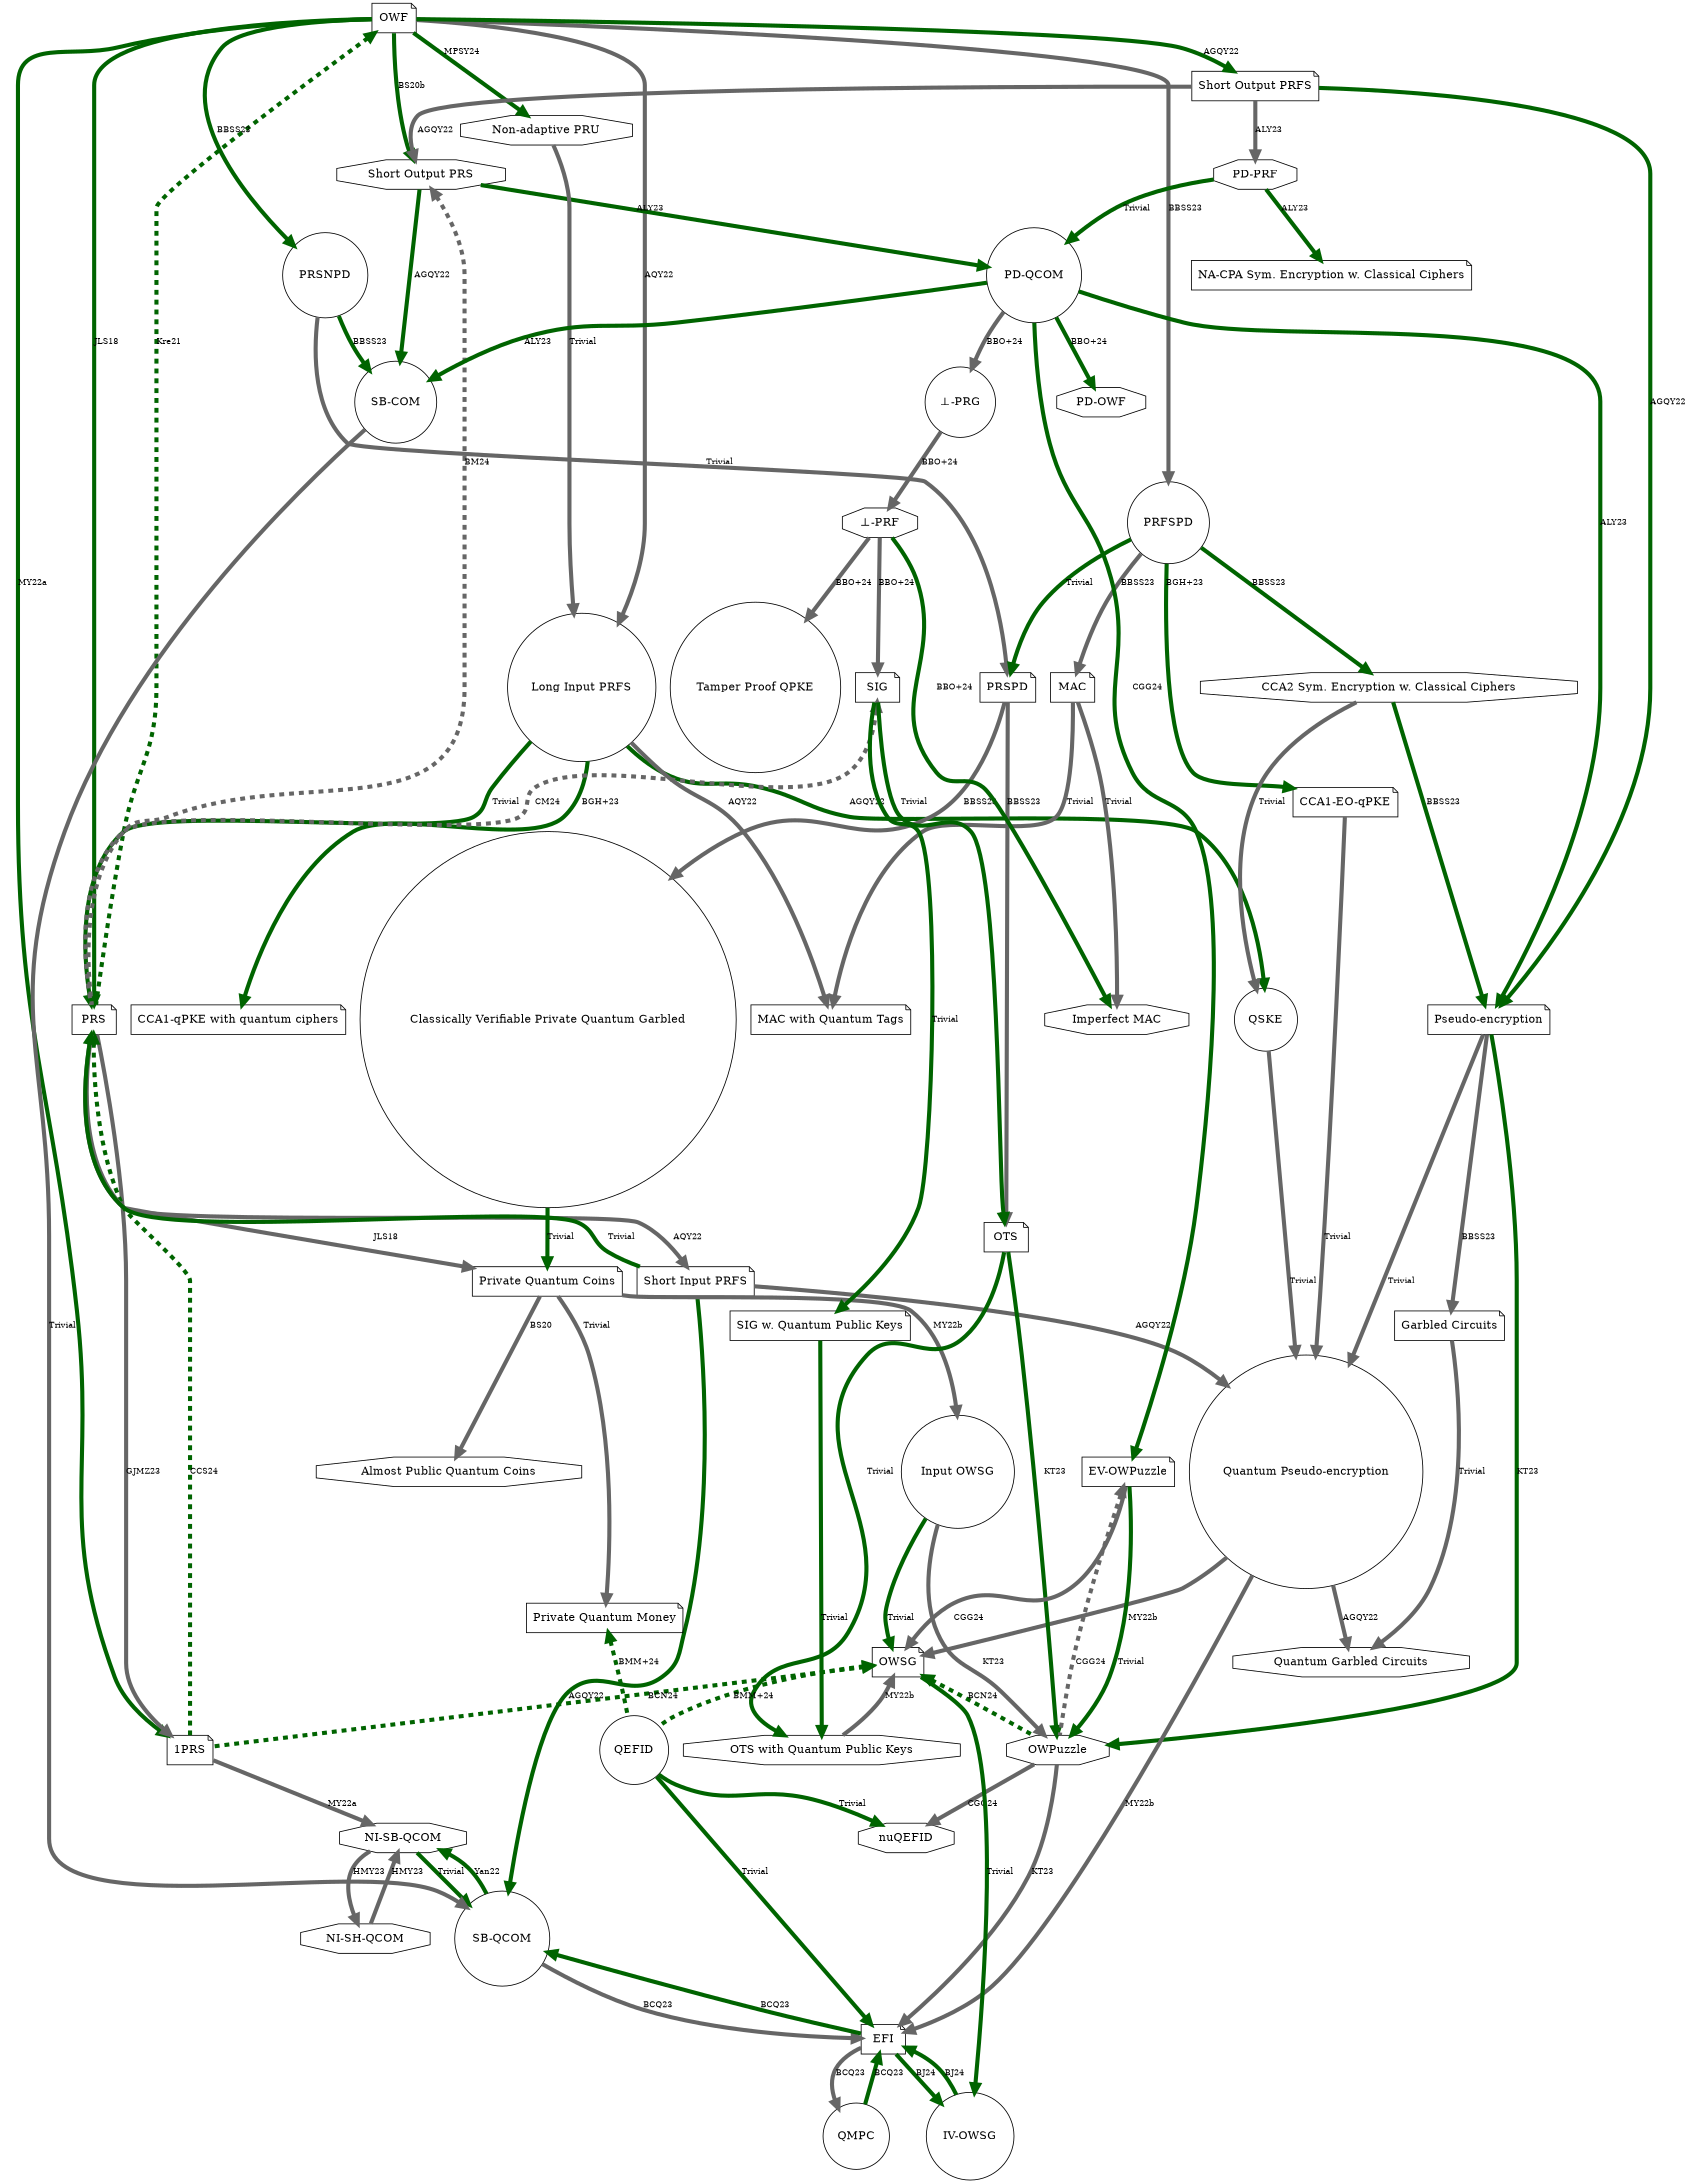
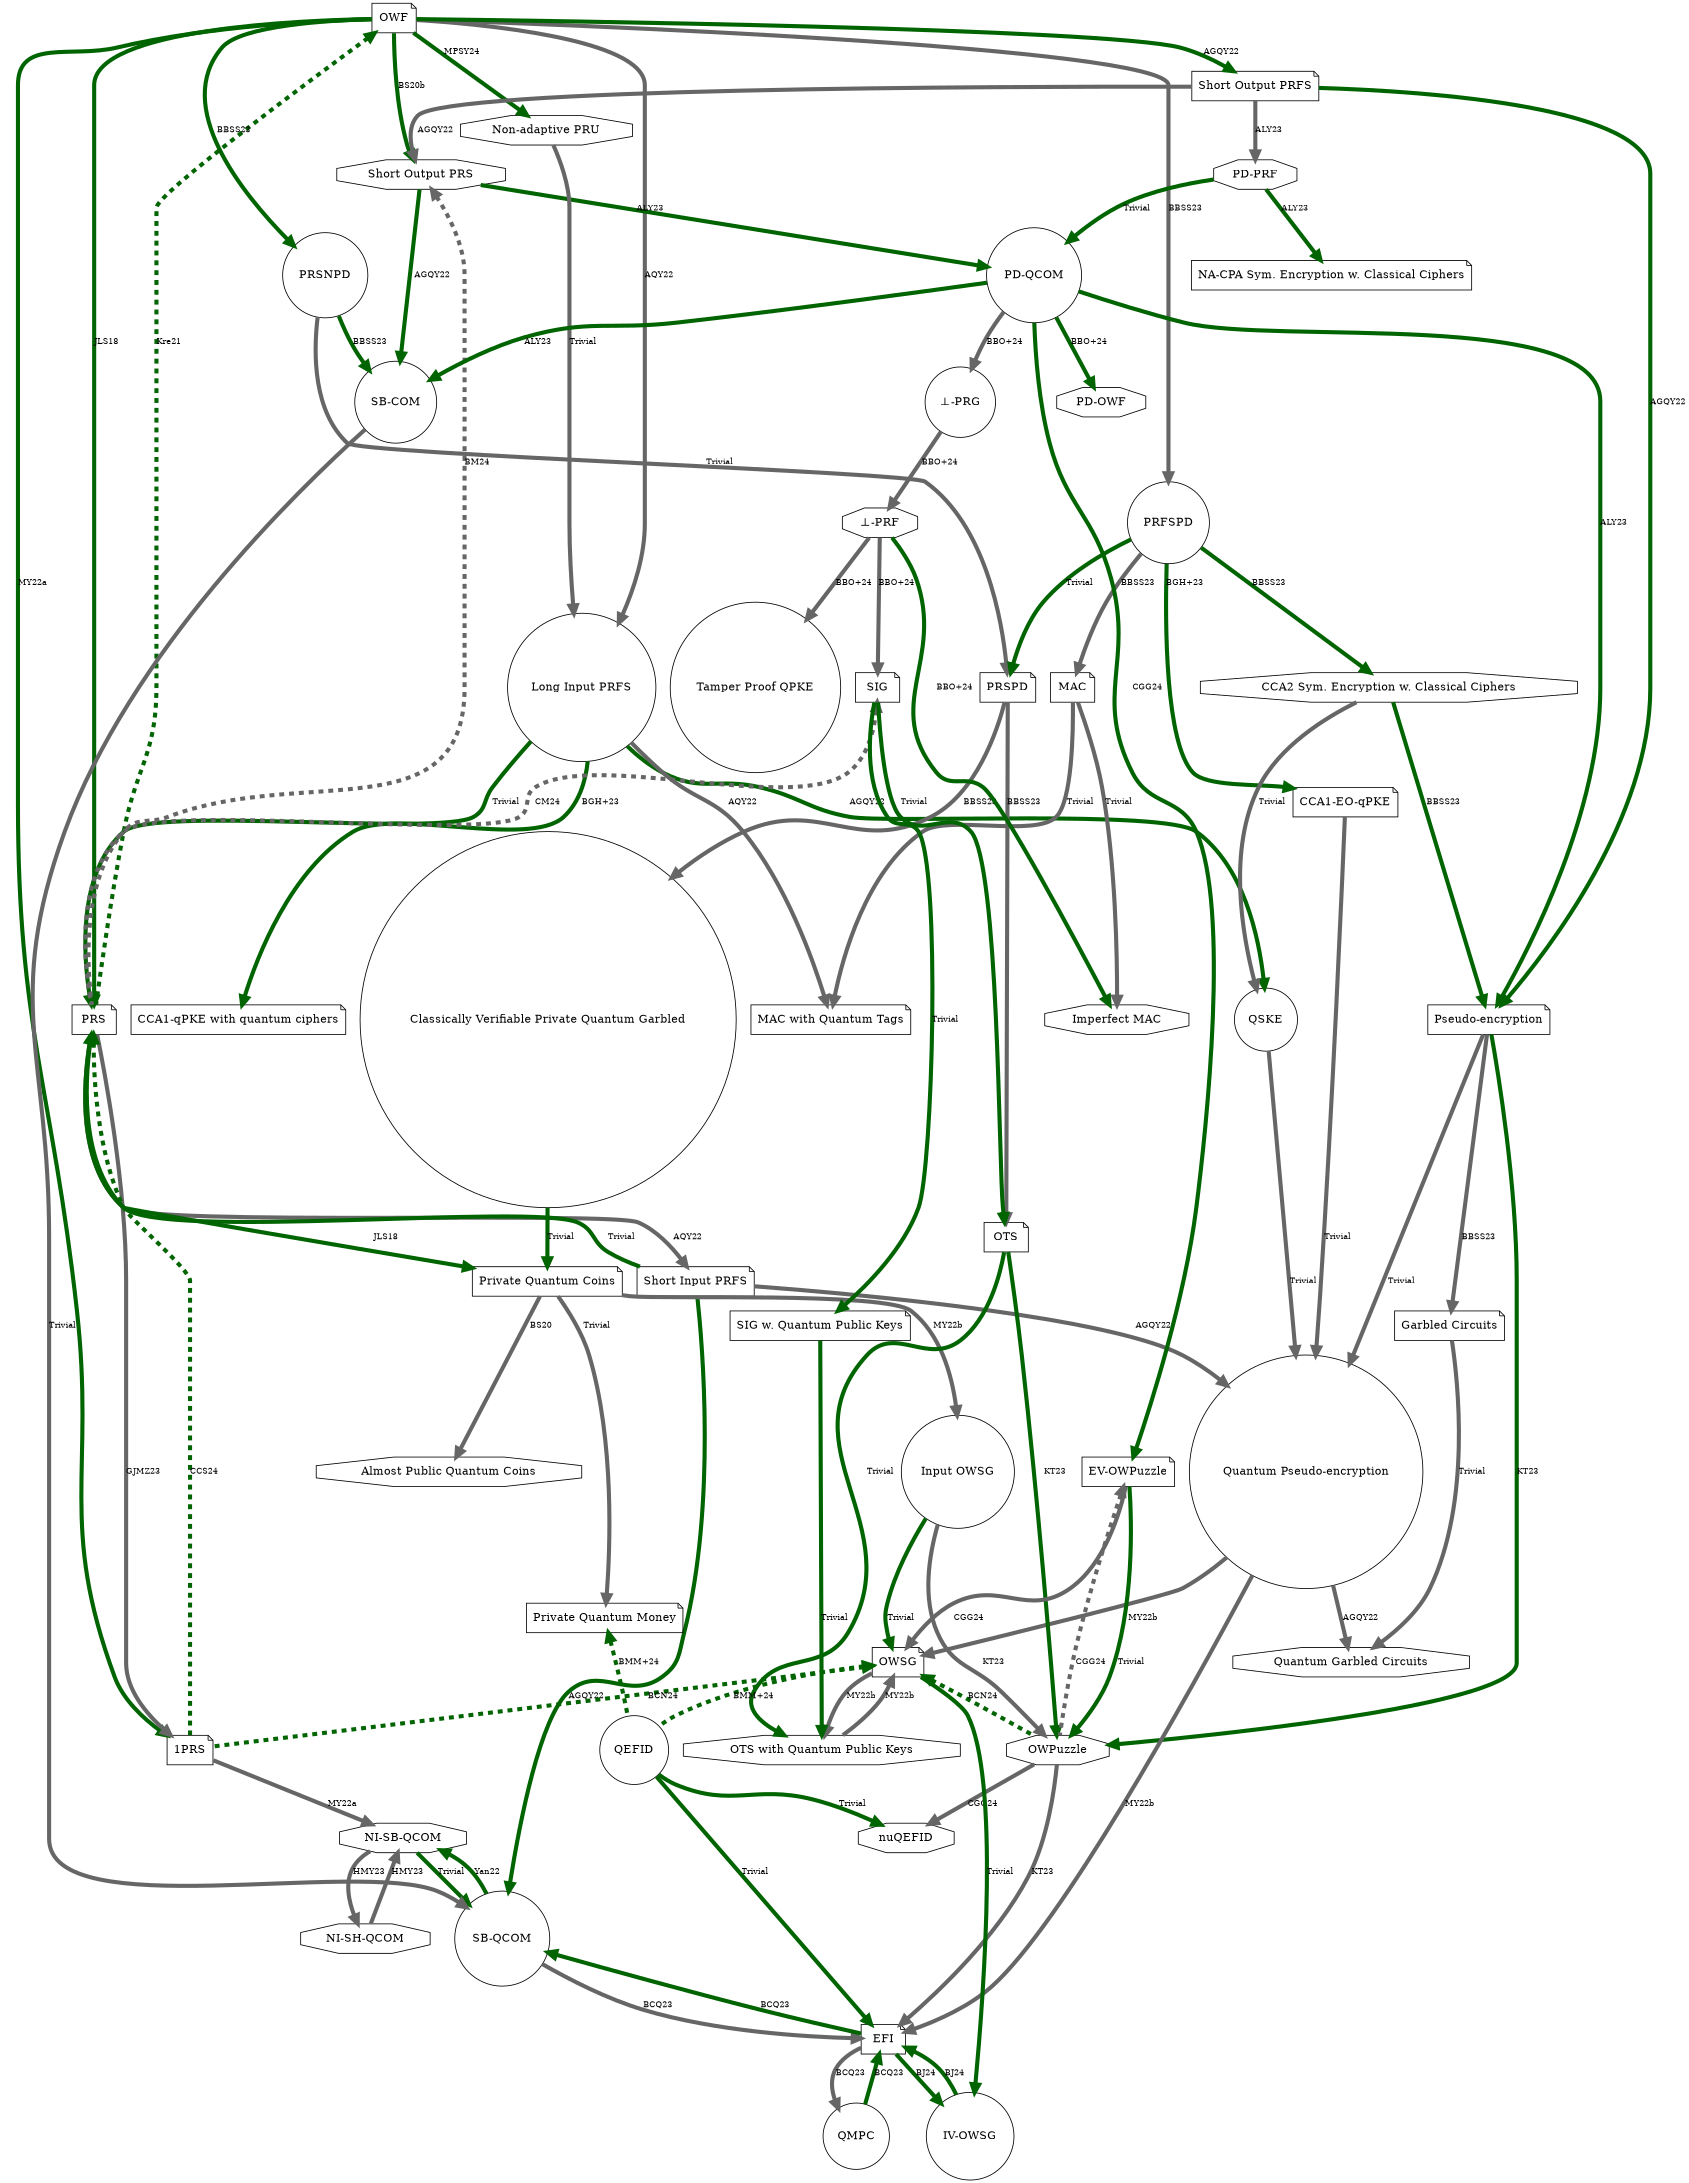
edge "PRS" -> "Private Quantum Coins": color gray40 -> darkgreen
edge "OWSG" -> "OTS with Quantum Public Keys": added, label "MY22b"
